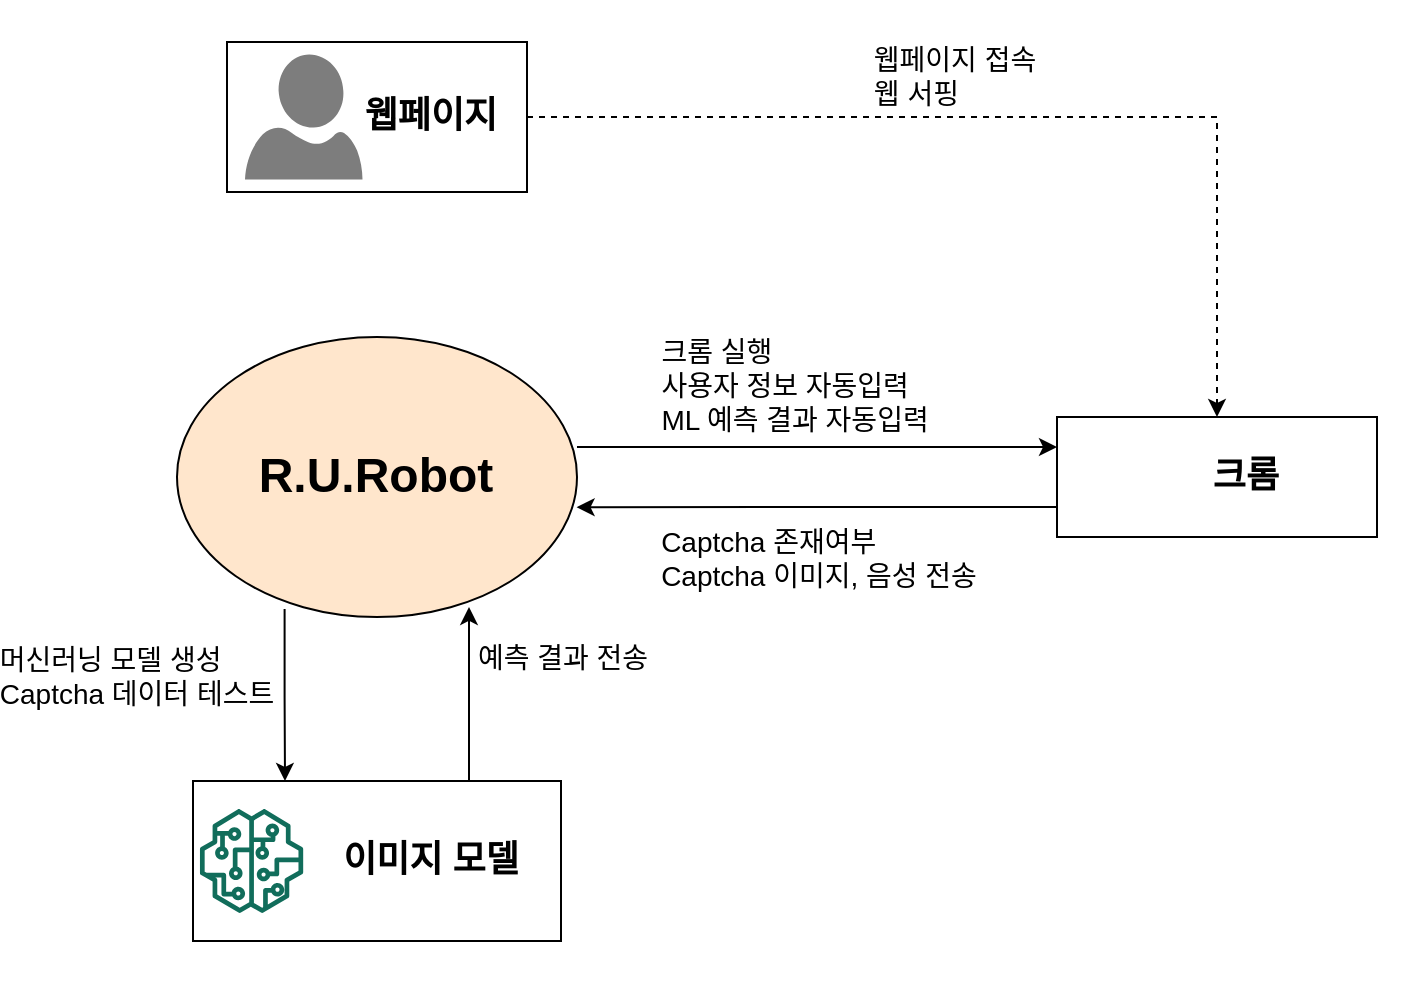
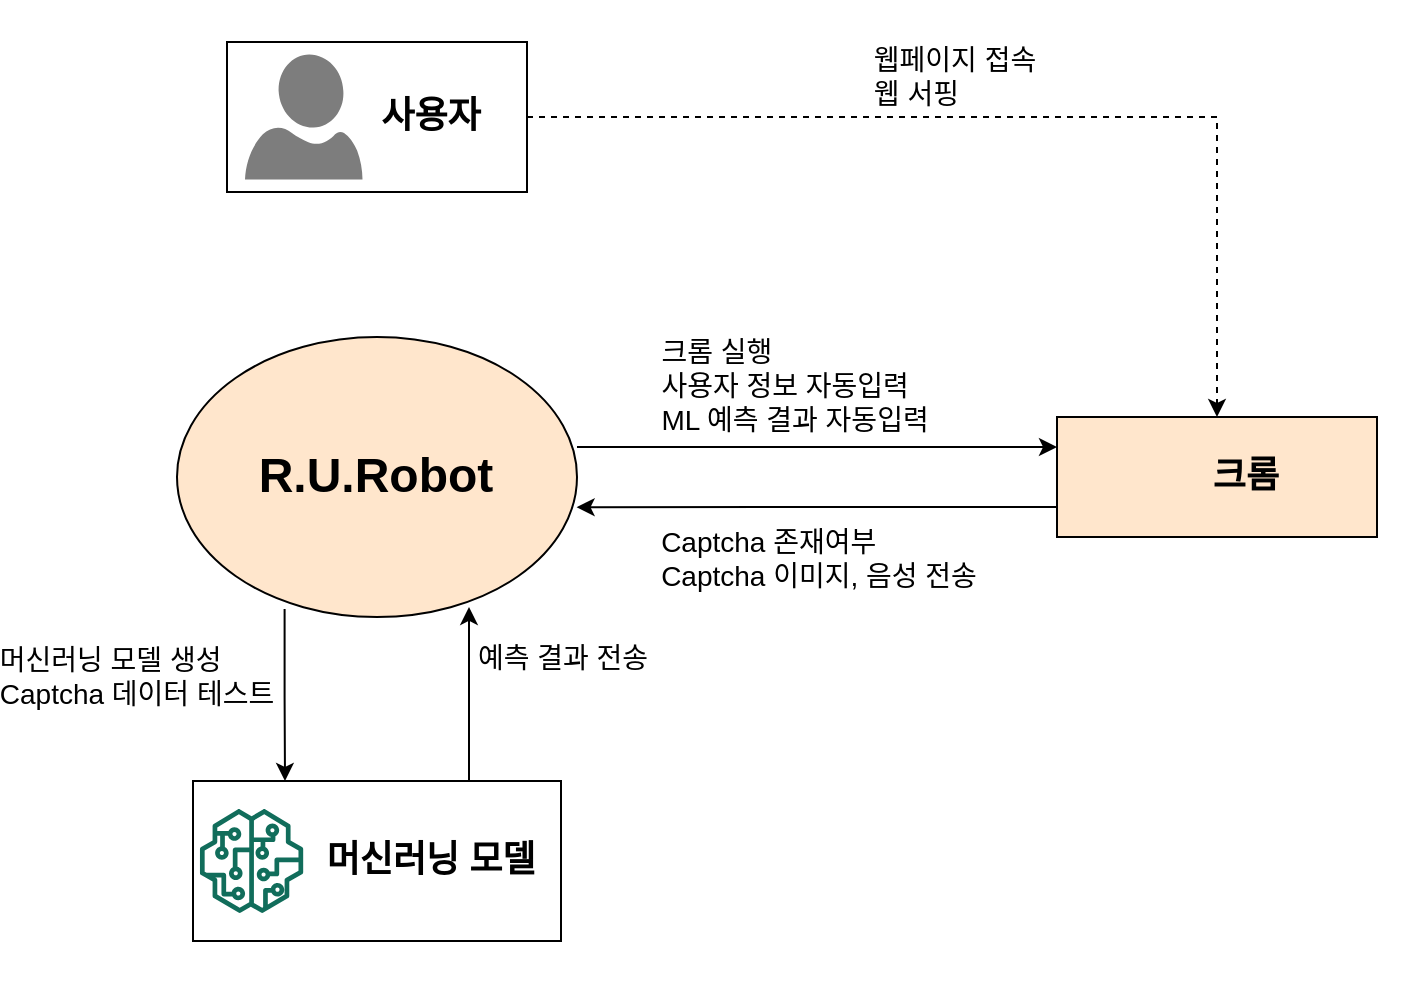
node "웹페이지": label "웹페이지" -> "사용자"
node "크롬": fillcolor #ffffff -> #ffe6cc
node "이미지 모델": label "이미지 모델" -> "머신러닝 모델"
